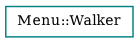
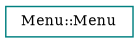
node "Menu::Walker": label "Menu::Walker" -> "Menu::Menu"
